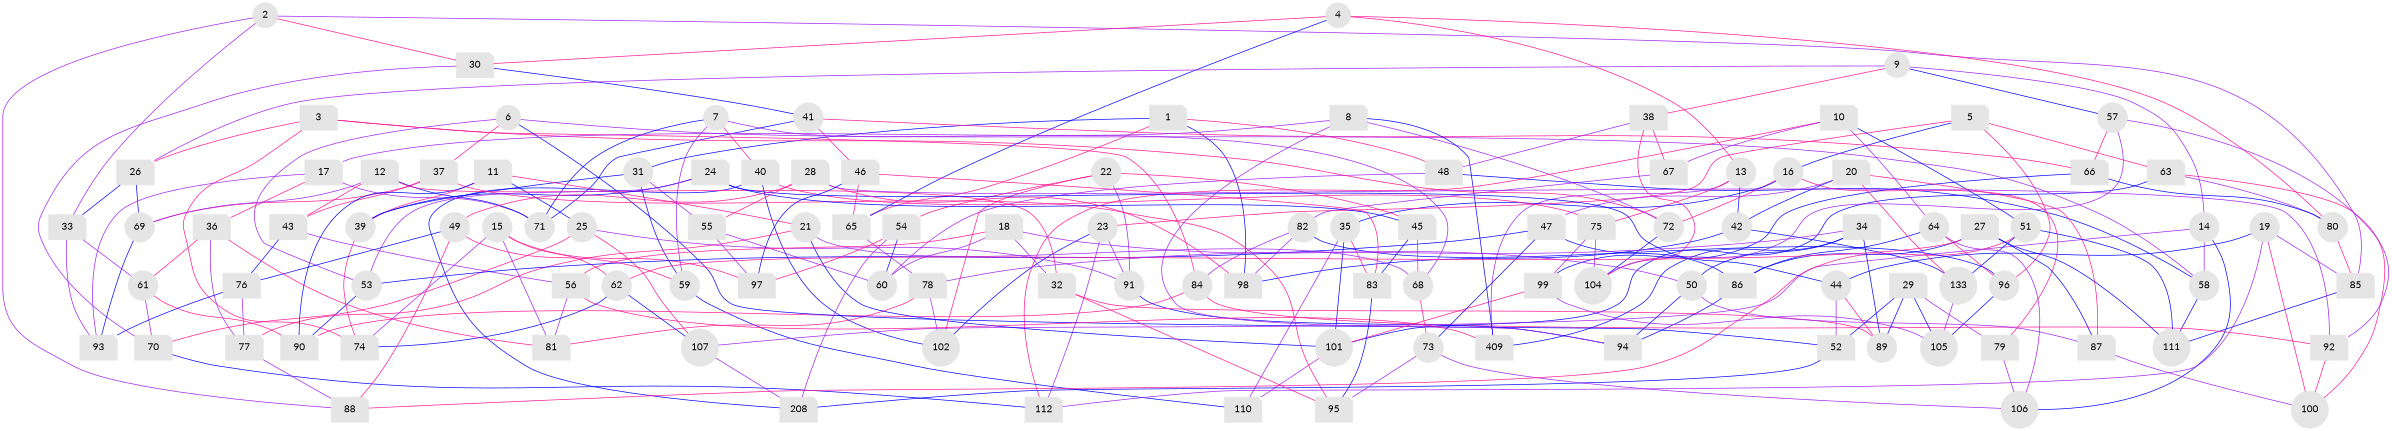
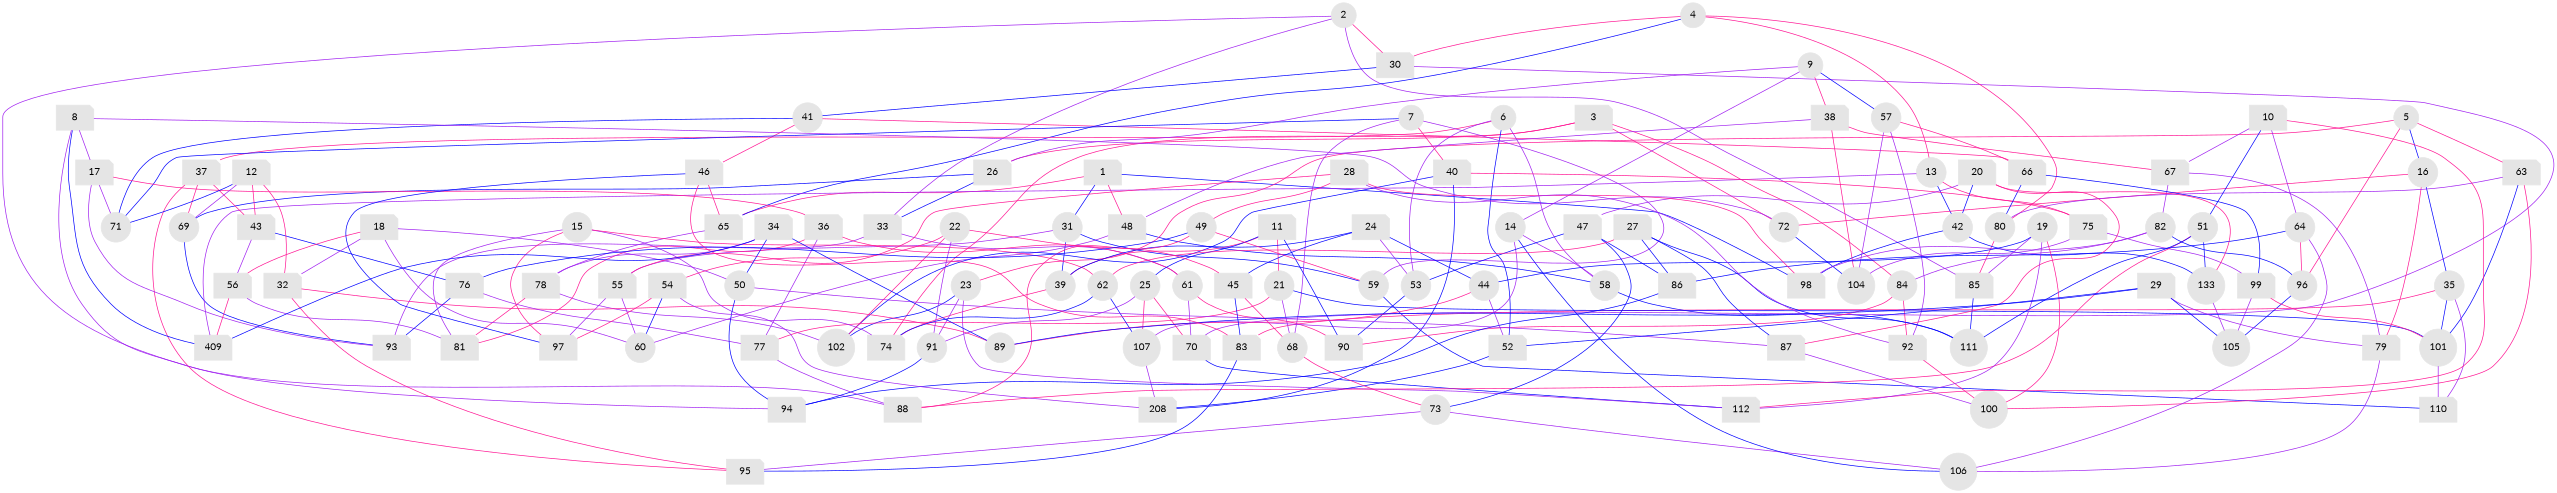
node "5": shape note -> circle
edge "67" -- "79": added
